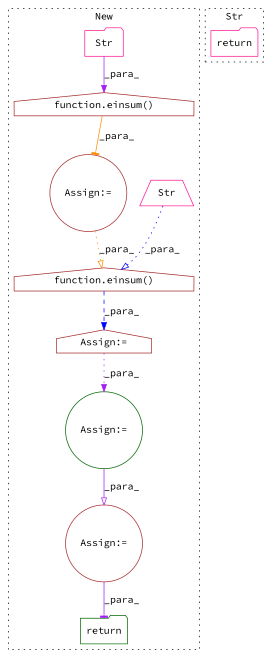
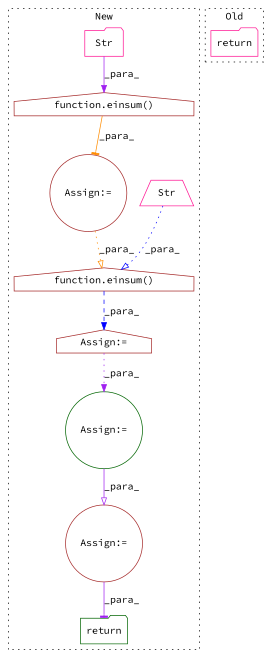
cluster "Str": label "Str" -> "Old"
